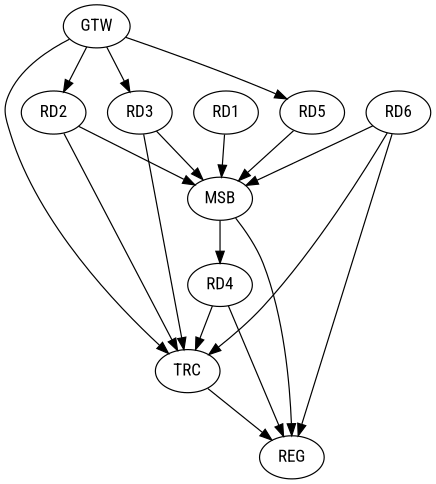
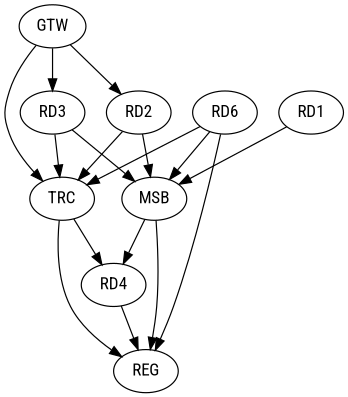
node "RD5": removed
edge "RD4" -> "TRC": reversed
